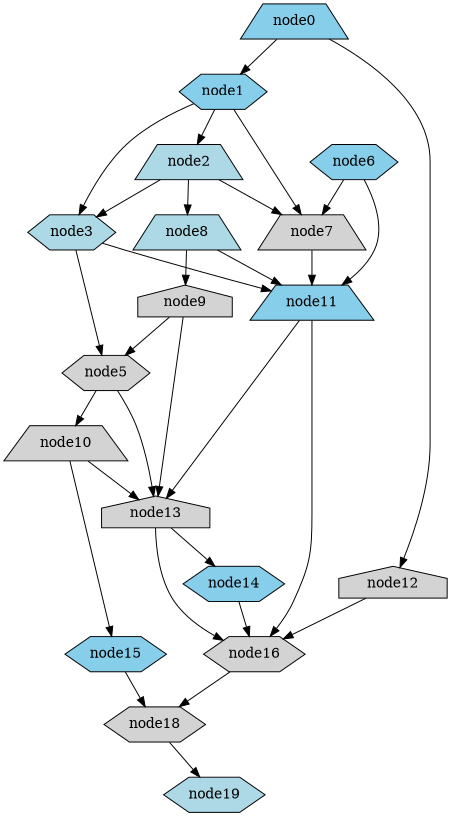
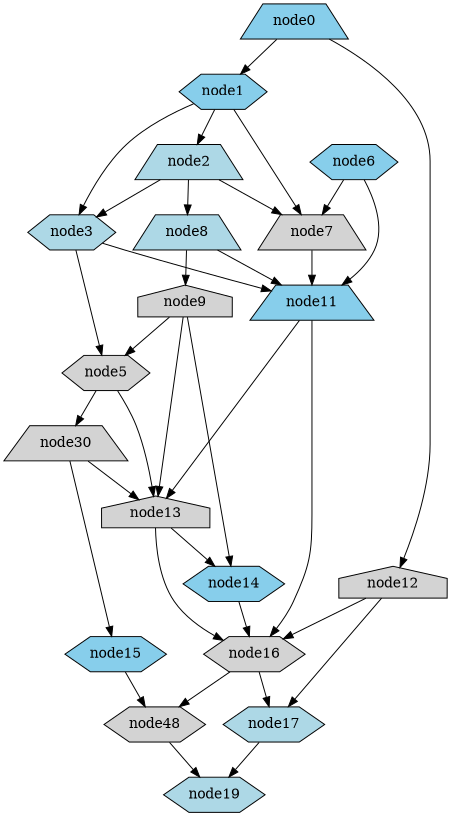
edge "node9" -> "node14": added
node "node10": label "node10" -> "node30"
node "node18": label "node18" -> "node48"
node "node17": added
